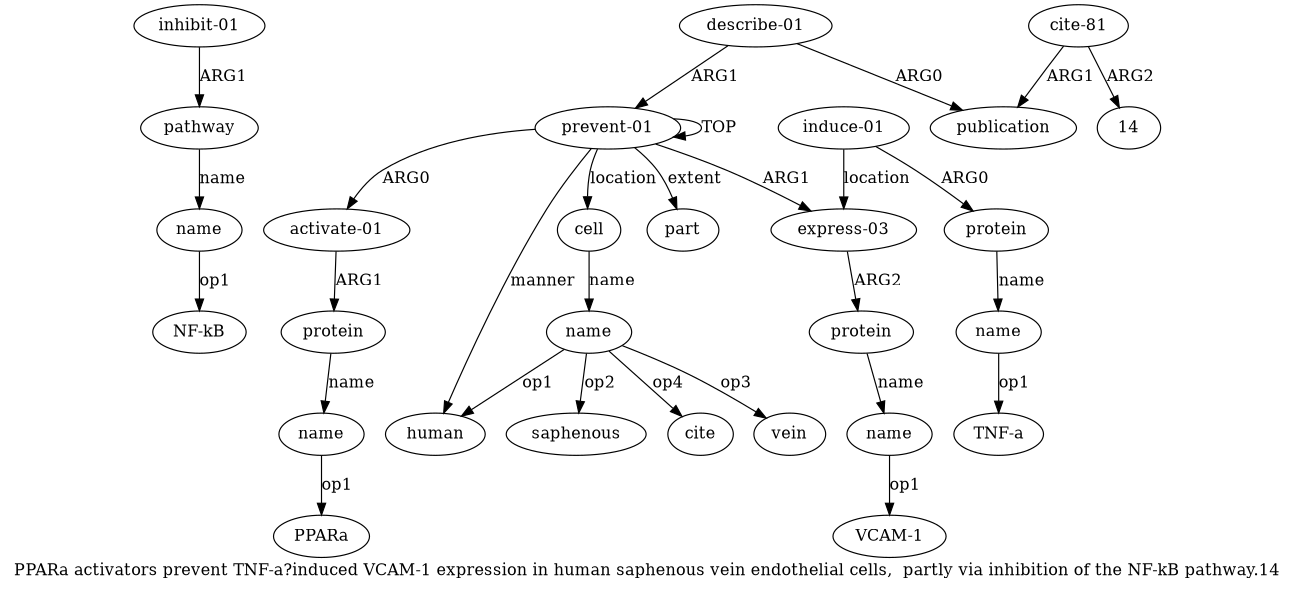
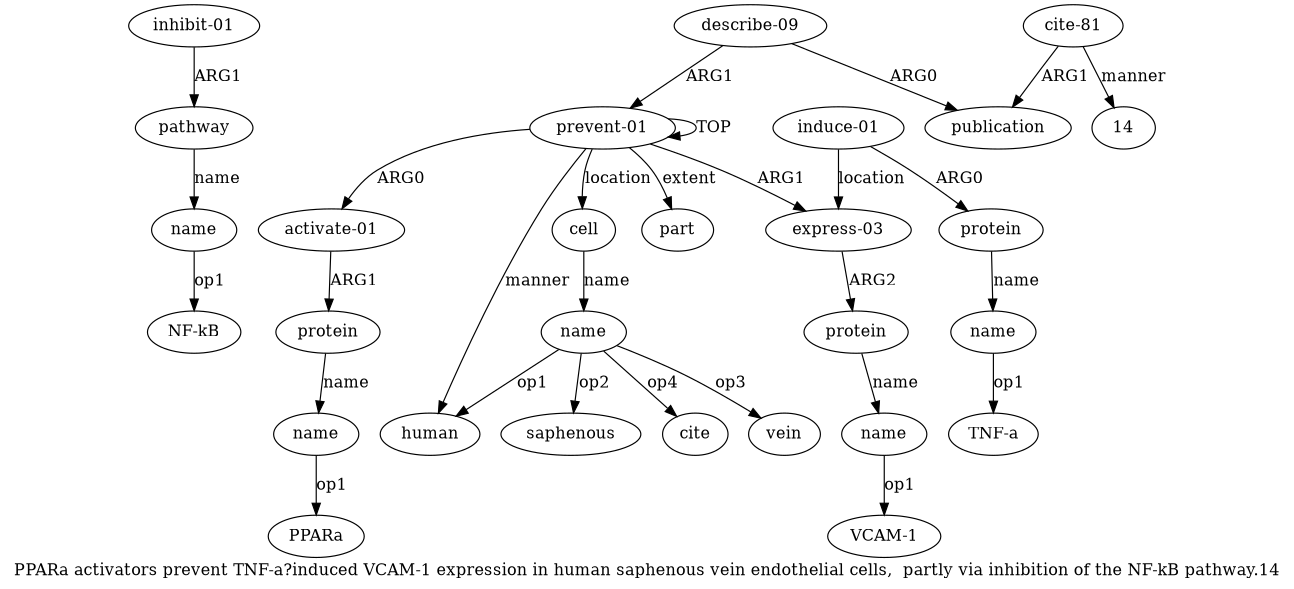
node "describe-01": label "describe-01" -> "describe-09"
edge "cite-81" -> "14": label "ARG2" -> "manner"
